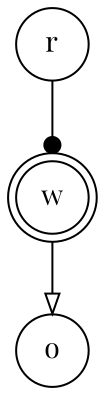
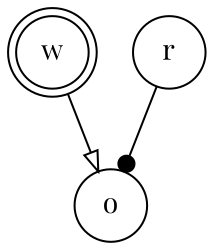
edge "r" -> "w": now "r" -> "o"
